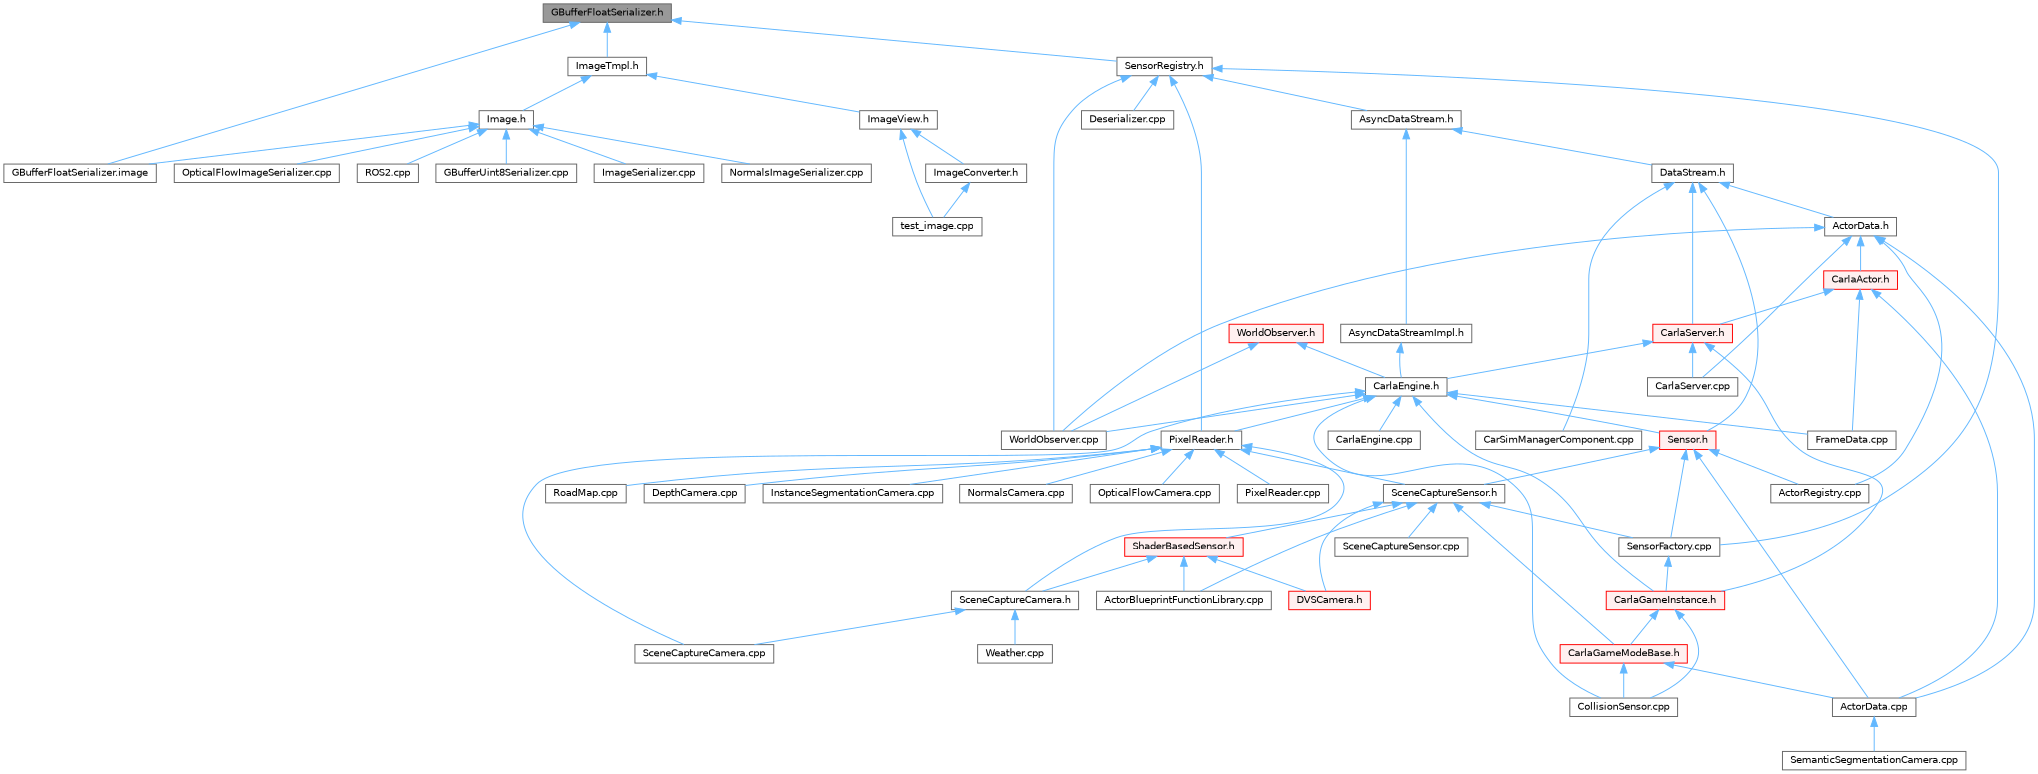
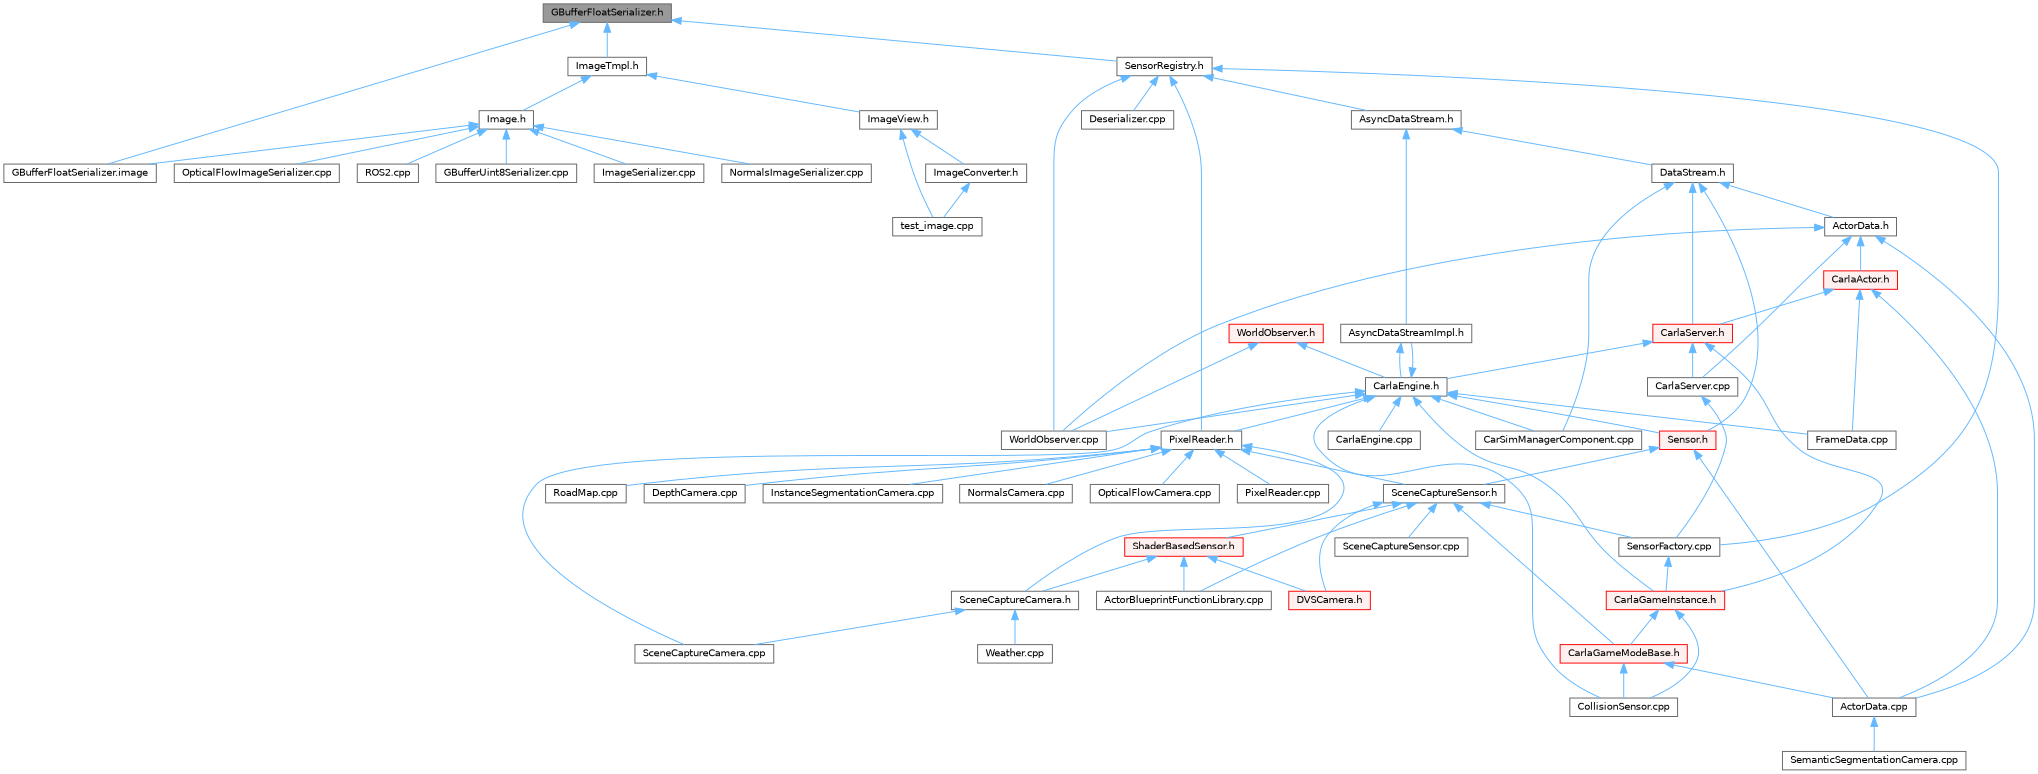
edge "AsyncDataStreamImpl.h" -> "CarlaEngine.h": added
edge "CarSimManagerComponent.cpp" -> "CarlaEngine.h": added
node "ActorRegistry.cpp": removed
edge "SensorFactory.cpp" -> "Sensor.h": now "SensorFactory.cpp" -> "CarlaServer.cpp"
